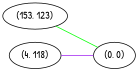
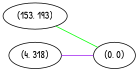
node "(153, 123)": label "(153, 123)" -> "(153, 193)"
node "(4, 118)": label "(4, 118)" -> "(4, 318)"
